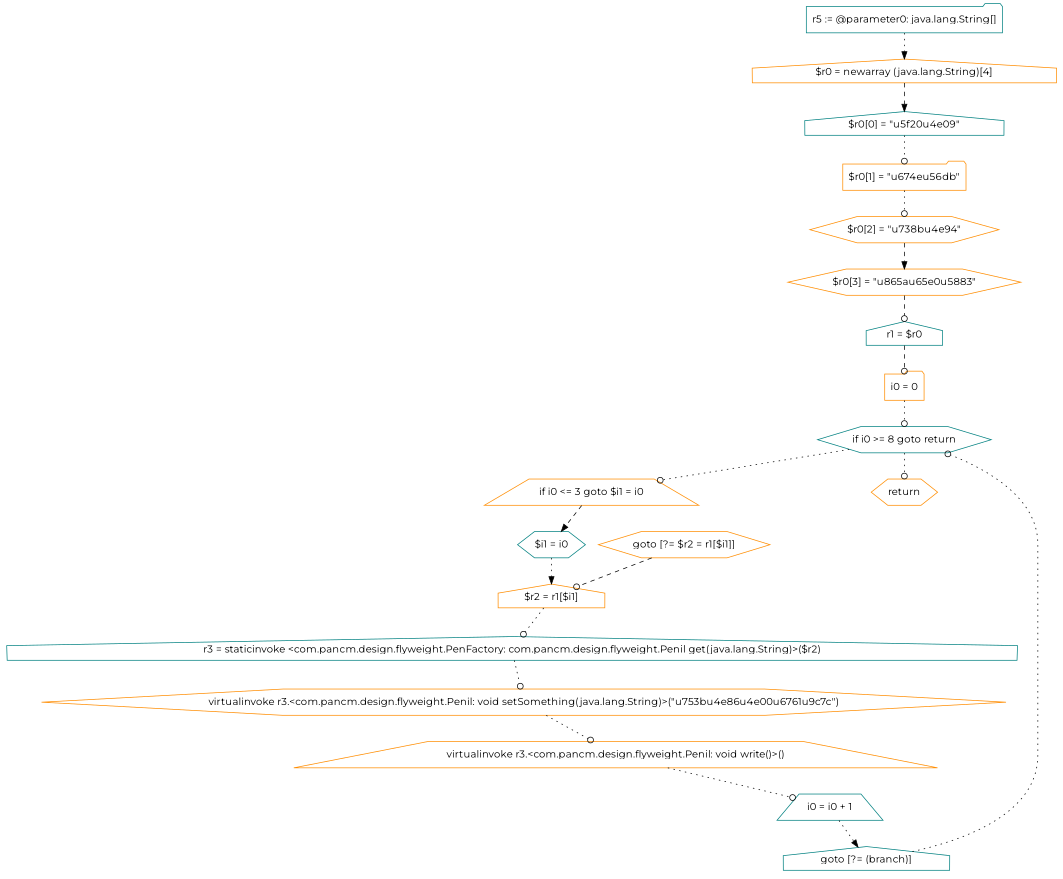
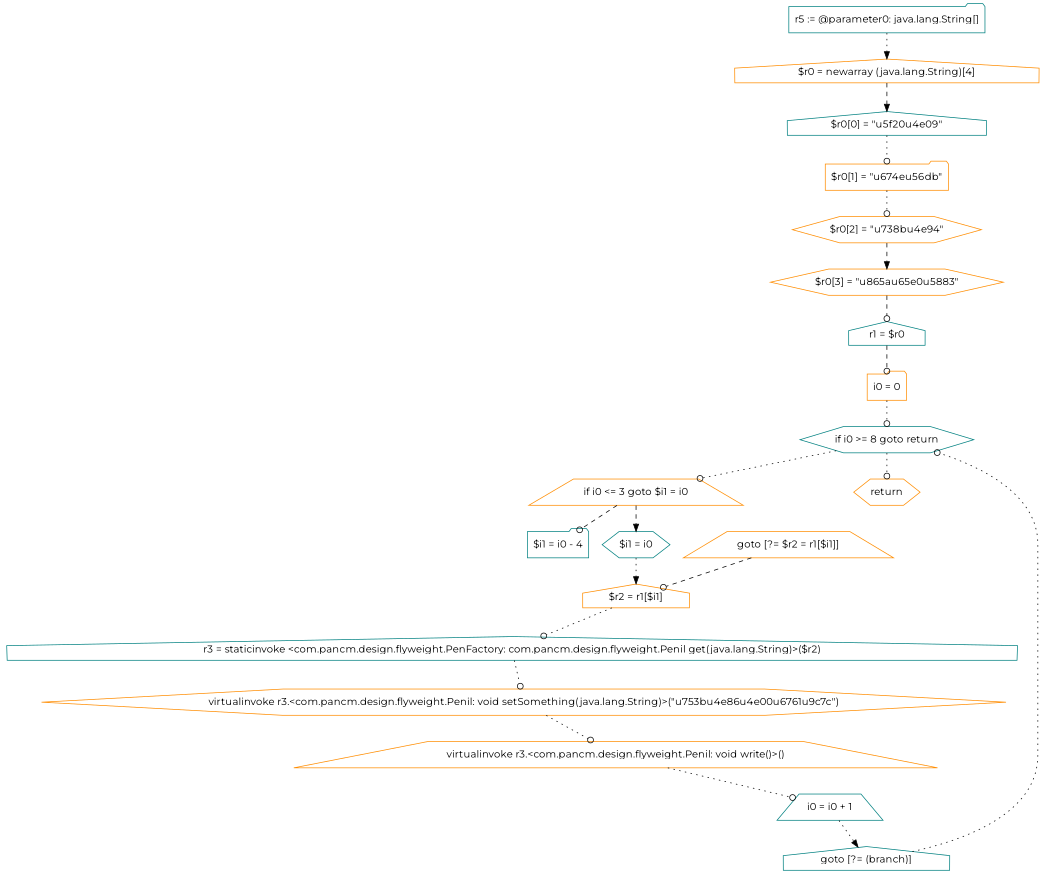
node "$i1 = i0 - 4": added
node "goto [?= $r2 = r1[$i1]]": shape hexagon -> trapezium
